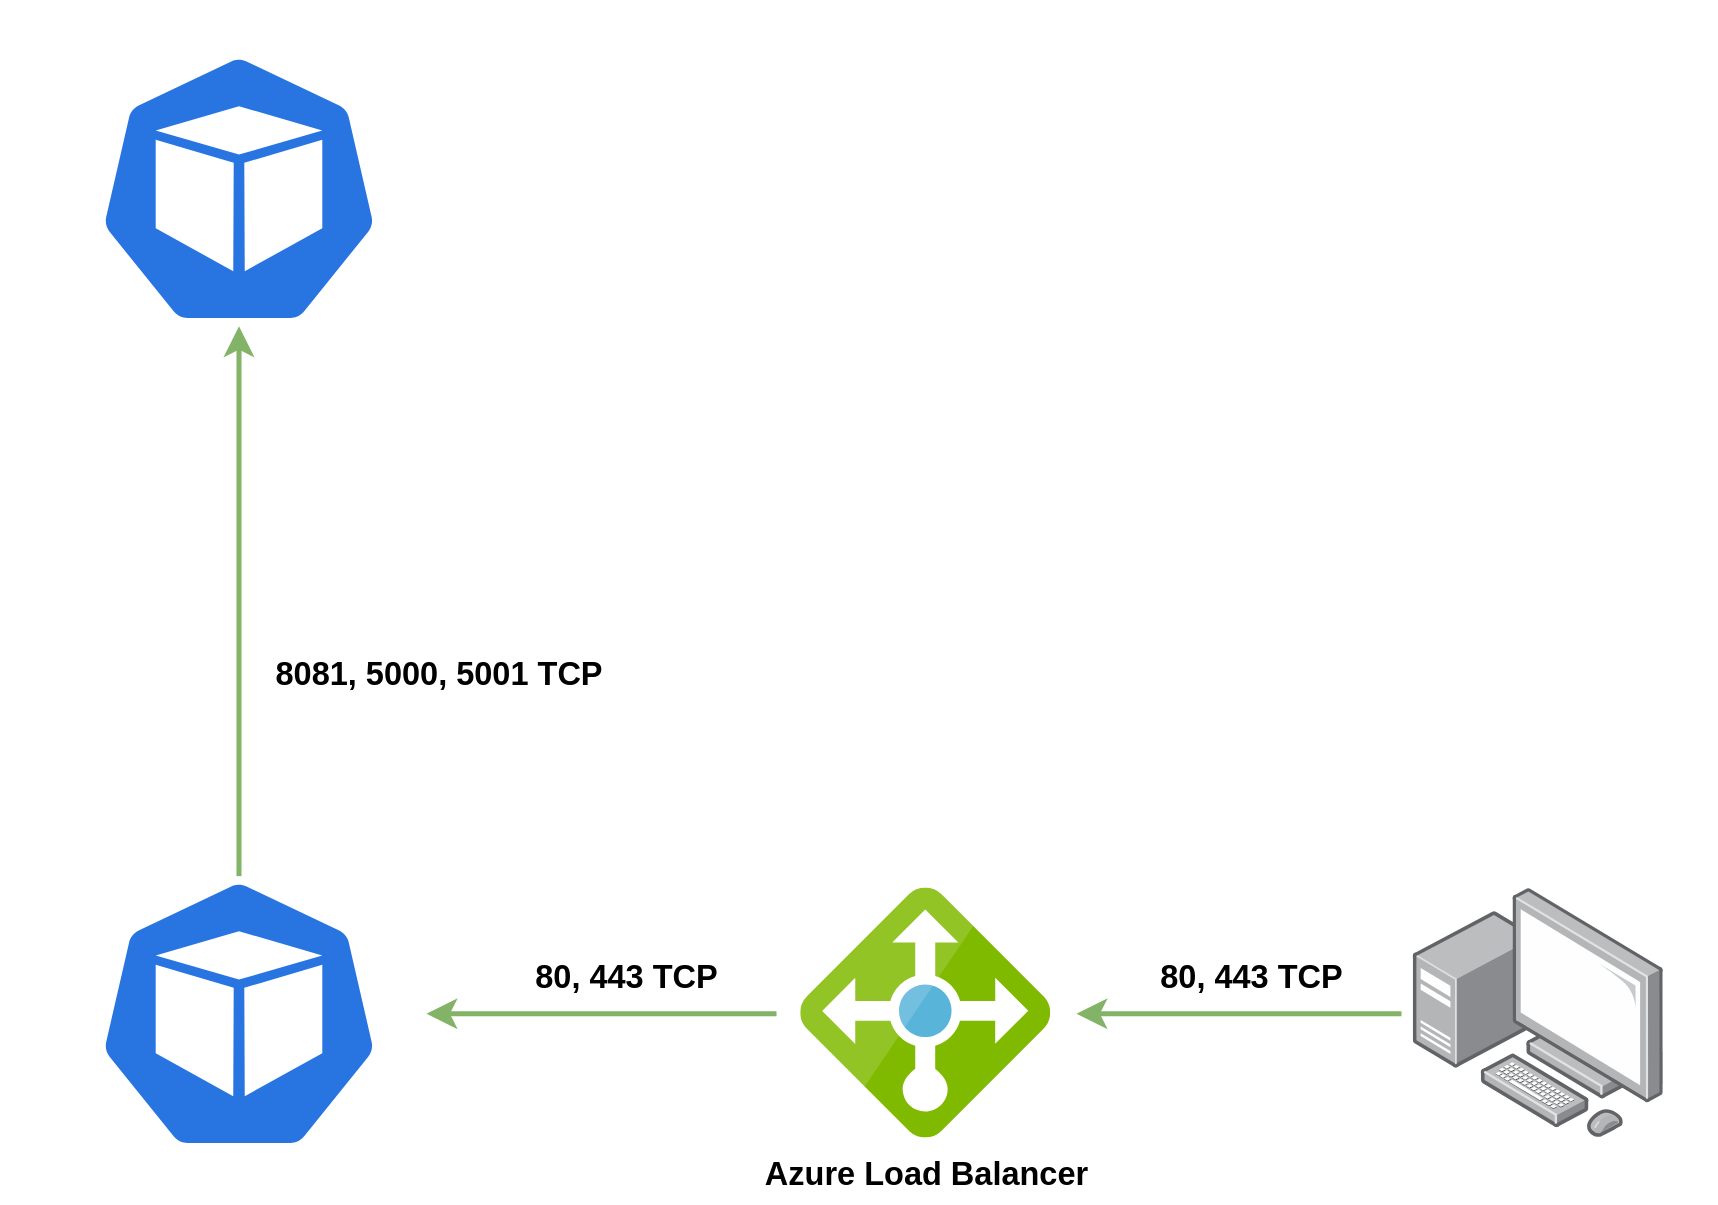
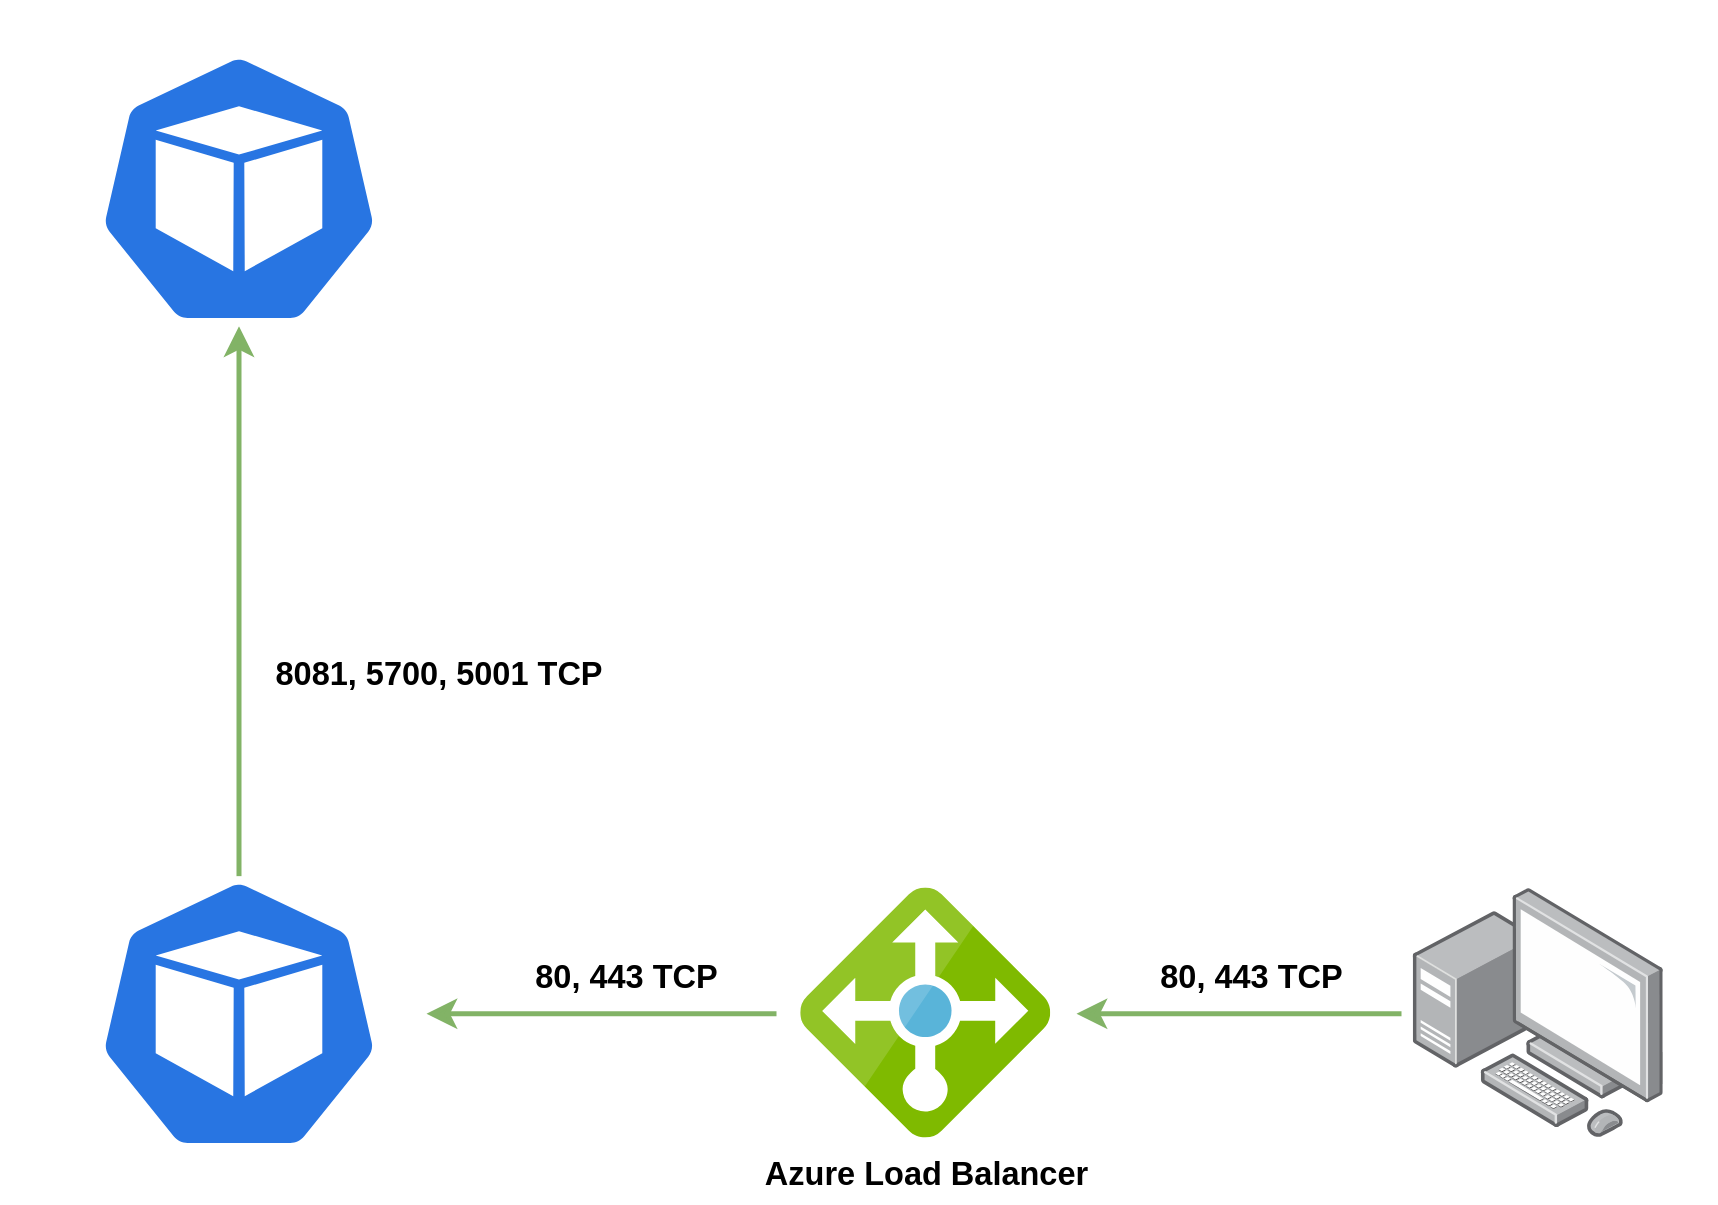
node "8081, 5000, 5001 TCP": label "8081, 5000, 5001 TCP" -> "8081, 5700, 5001 TCP"
